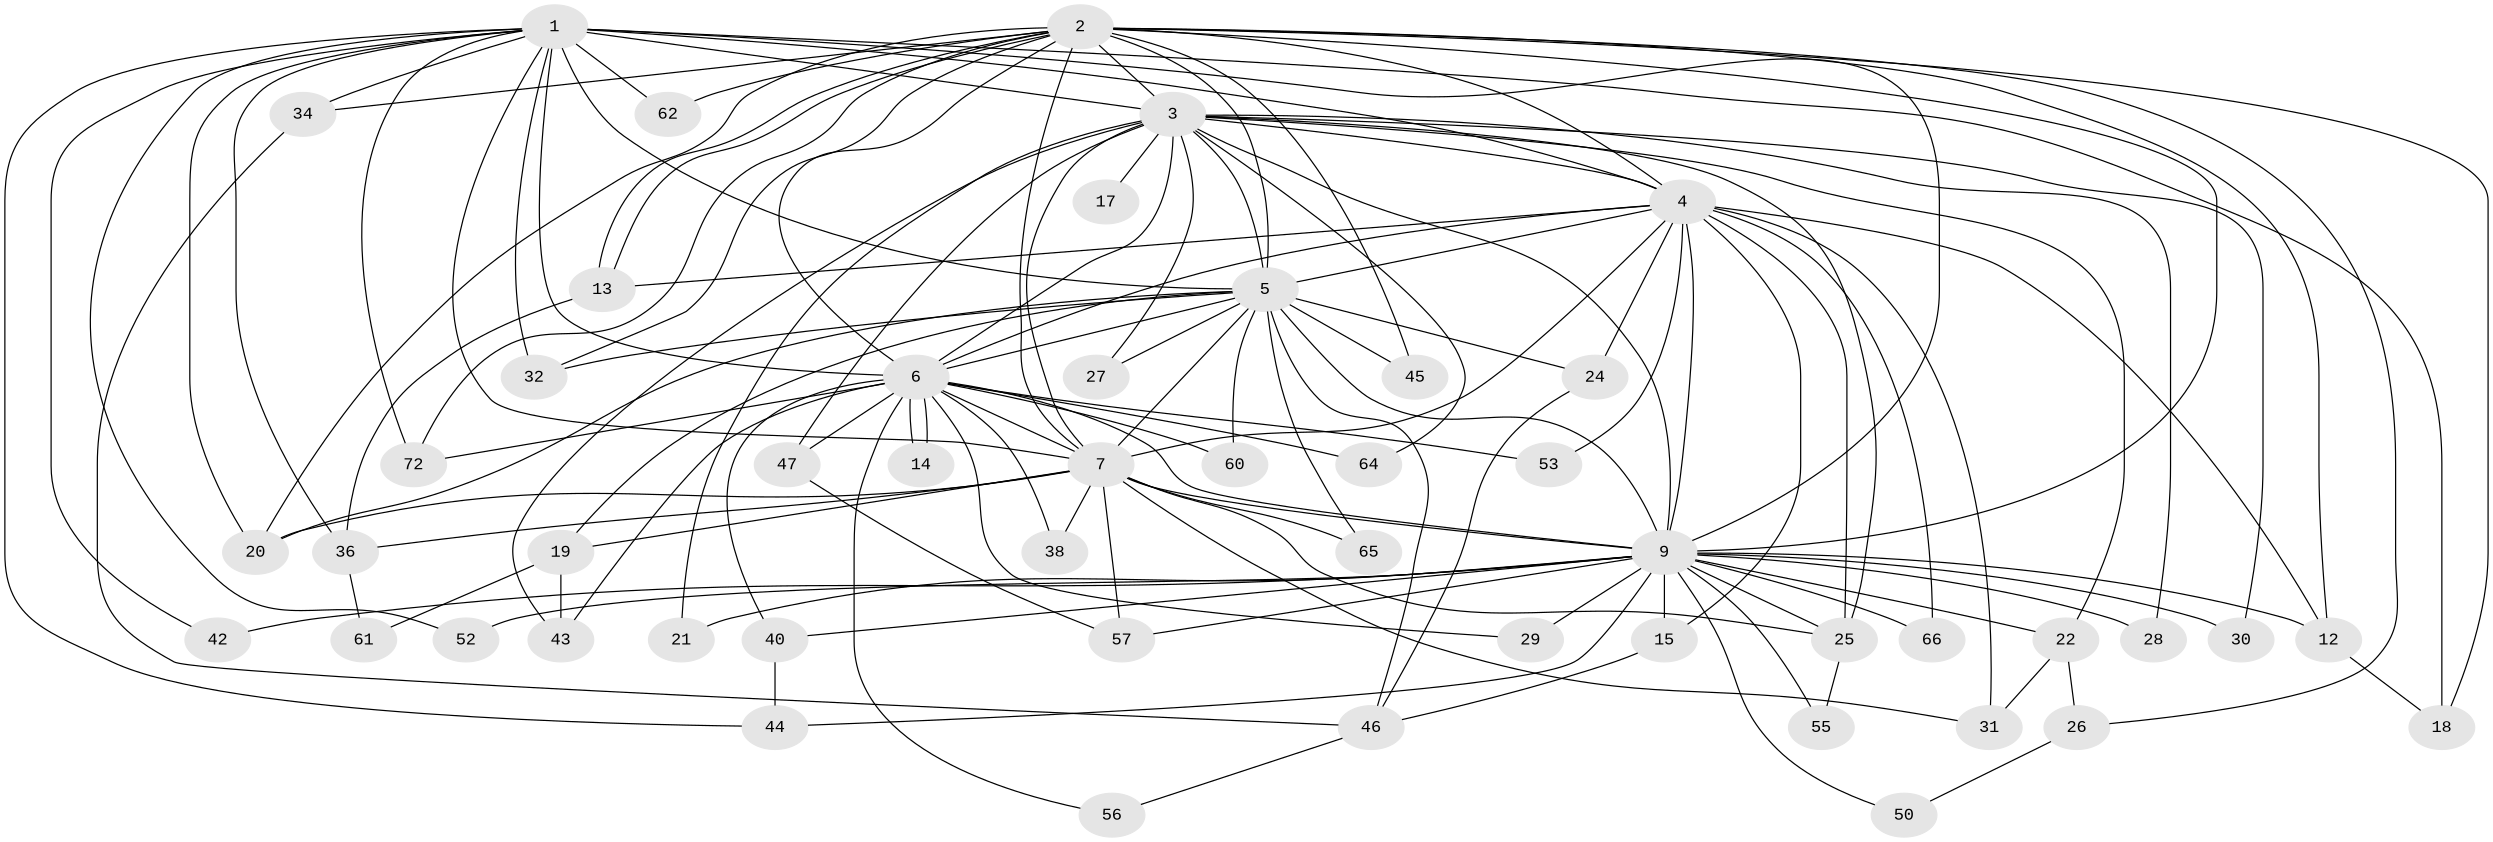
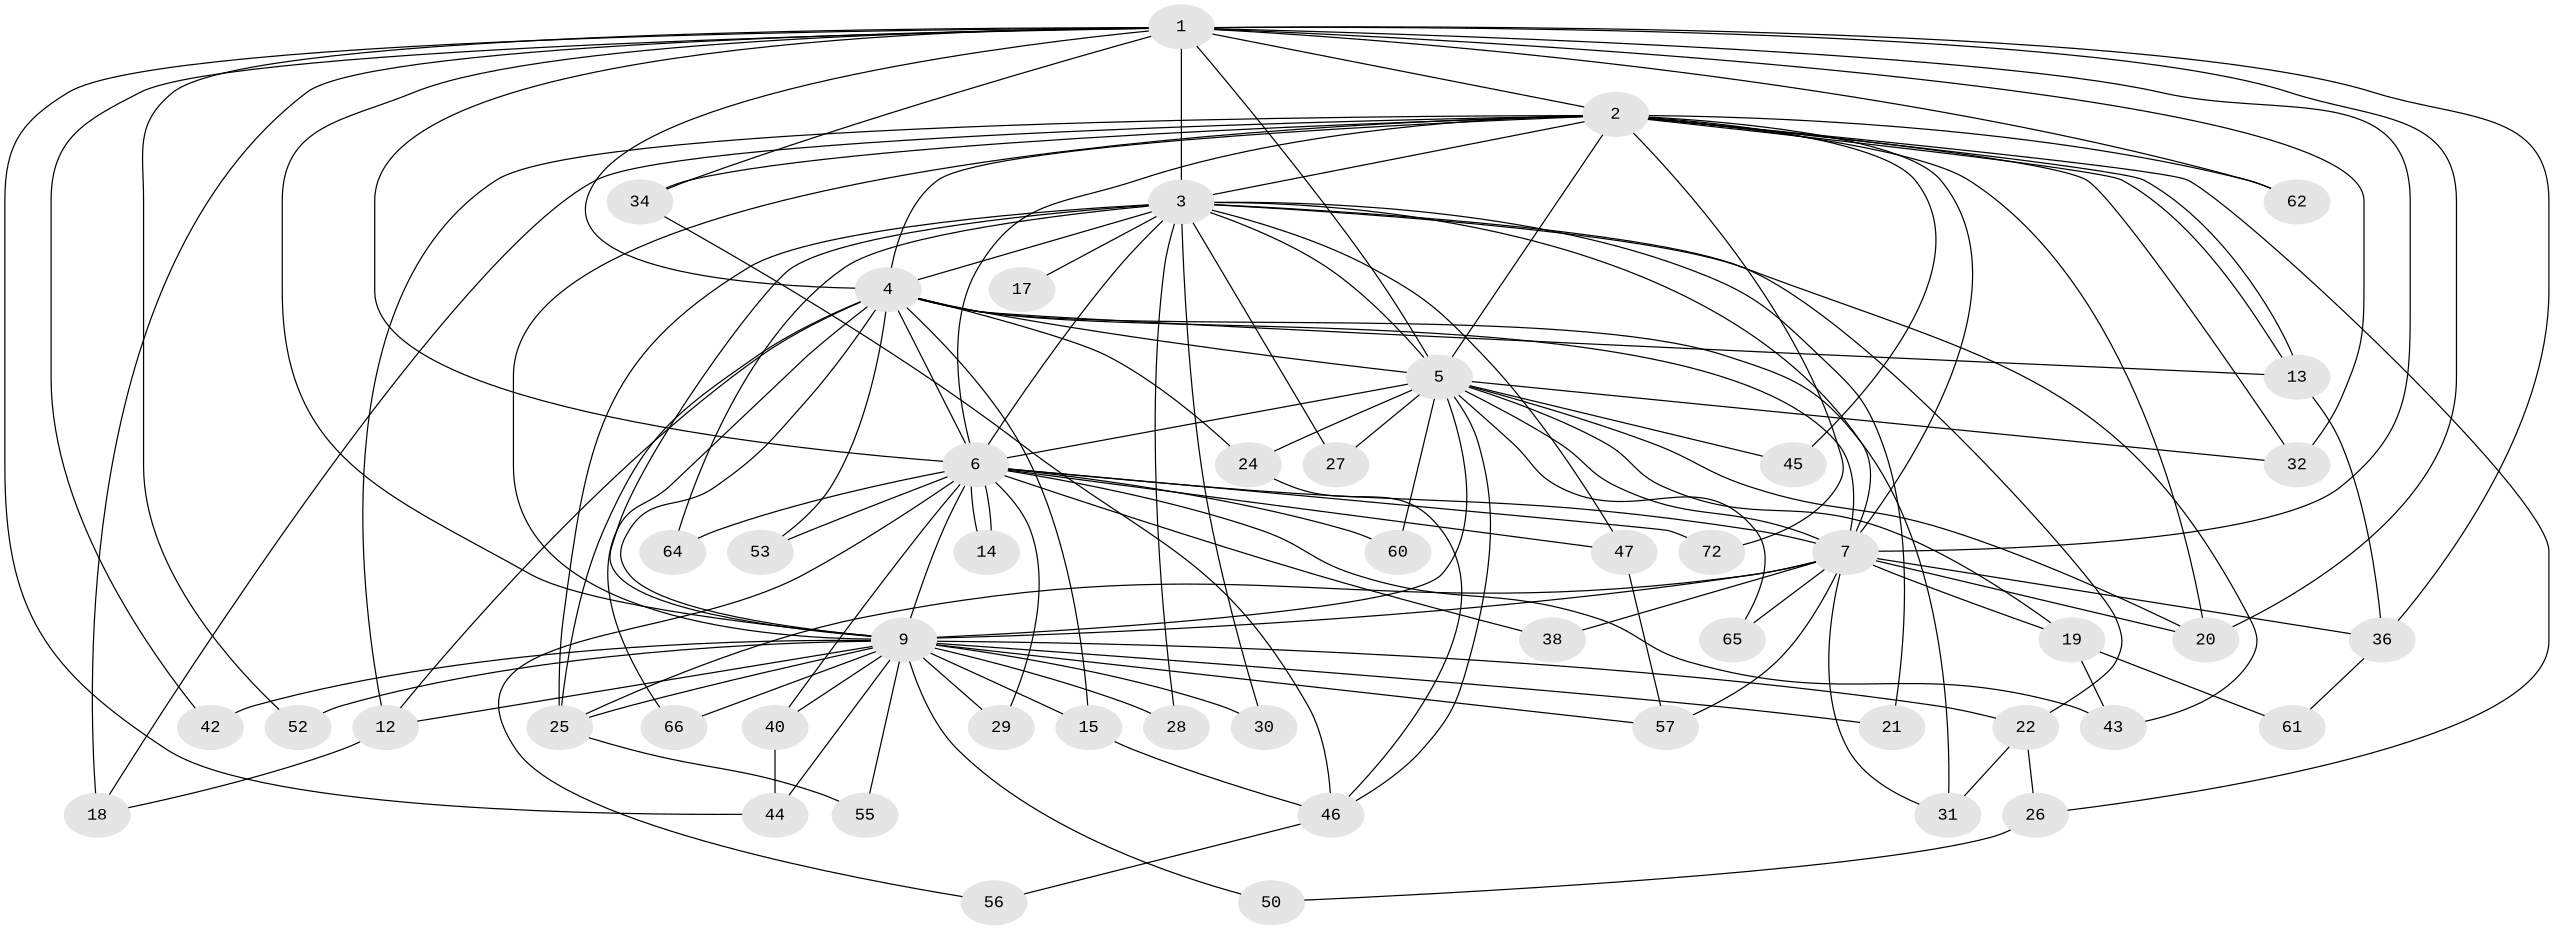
edge "1" -- "72": now "1" -- "2"
